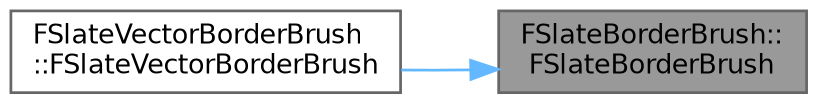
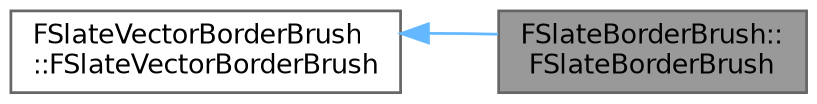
edge "FSlateVectorBorderBrush ::FSlateVectorBorderBrush" -> "FSlateBorderBrush:: FSlateBorderBrush": reversed
